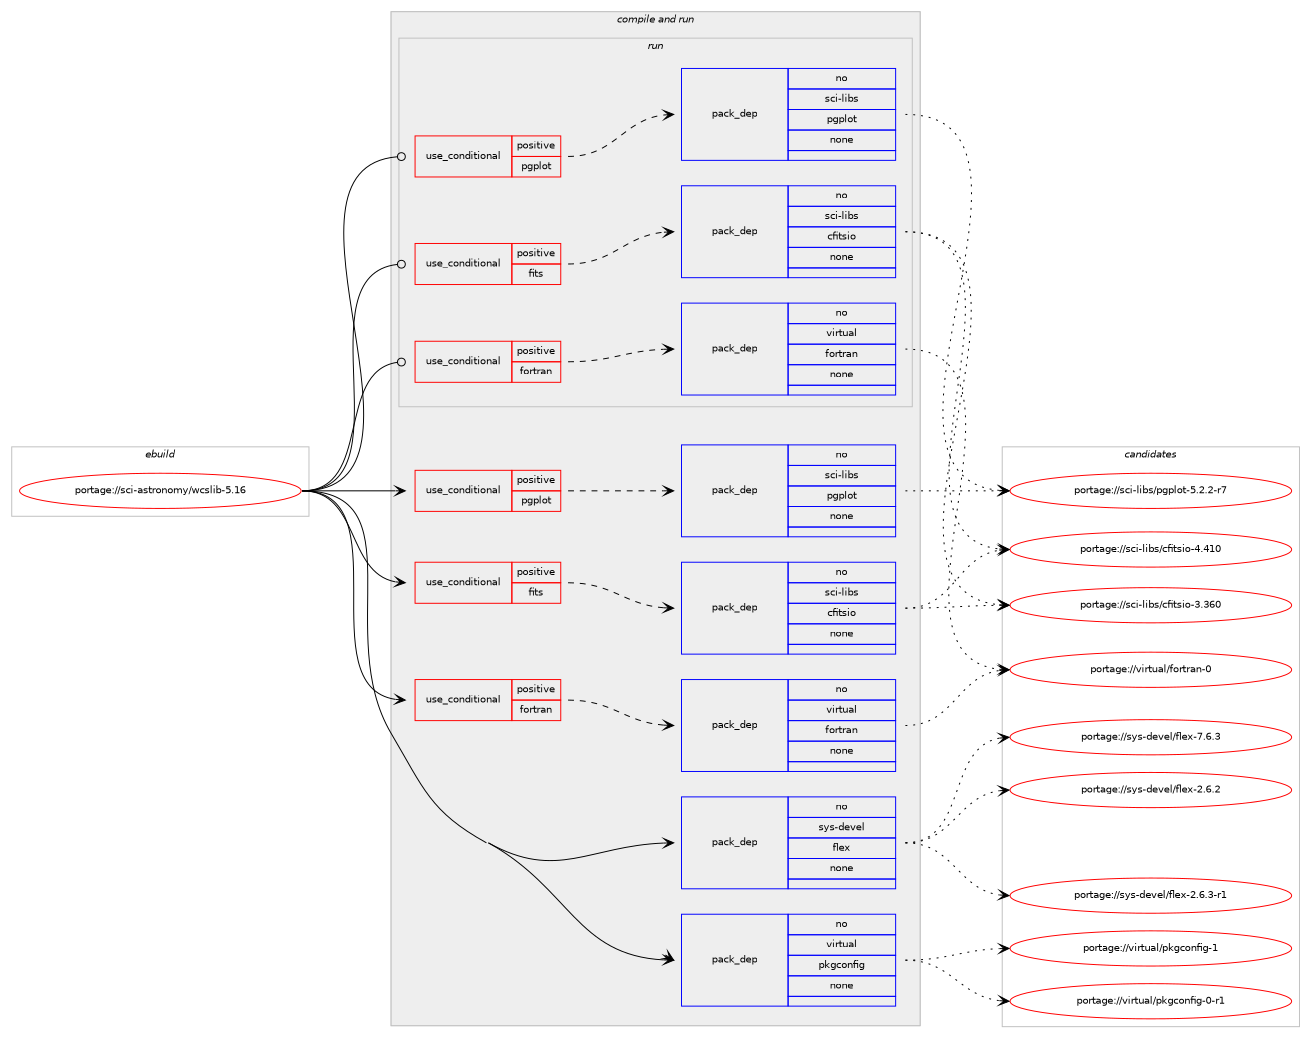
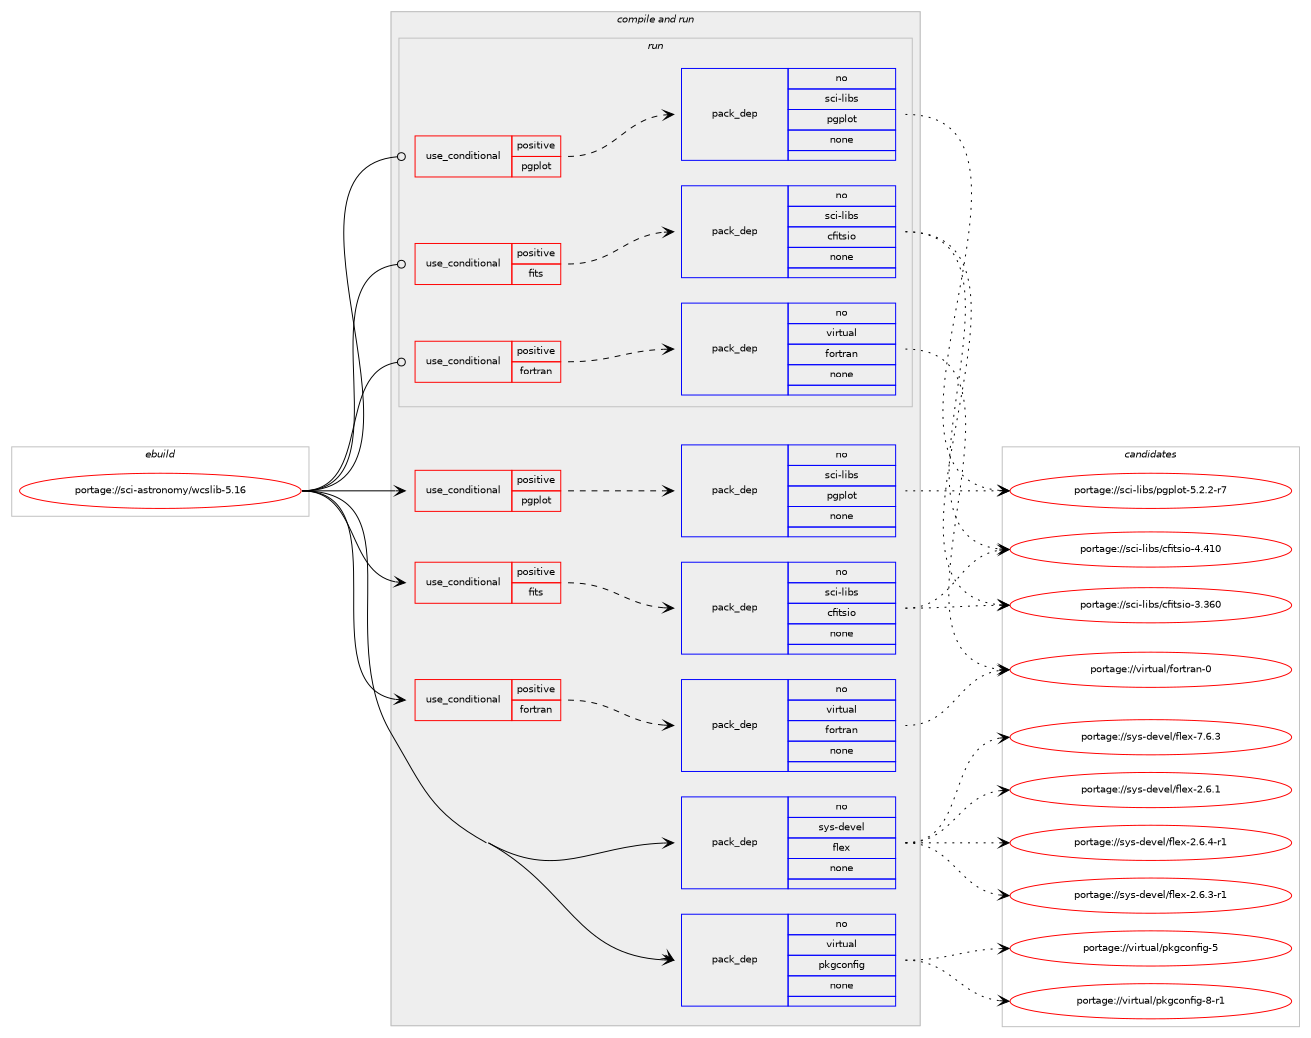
node "portage://sys-devel/flex-2.6.2": label "portage://sys-devel/flex-2.6.2" -> "portage://sys-devel/flex-2.6.1"
node "portage://sys-devel/flex-2.6.4-r1": added
node "portage://virtual/pkgconfig-1": label "portage://virtual/pkgconfig-1" -> "portage://virtual/pkgconfig-5"
node "portage://virtual/pkgconfig-0-r1": label "portage://virtual/pkgconfig-0-r1" -> "portage://virtual/pkgconfig-8-r1"
